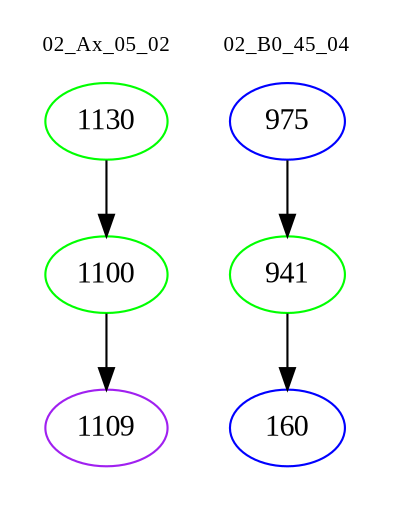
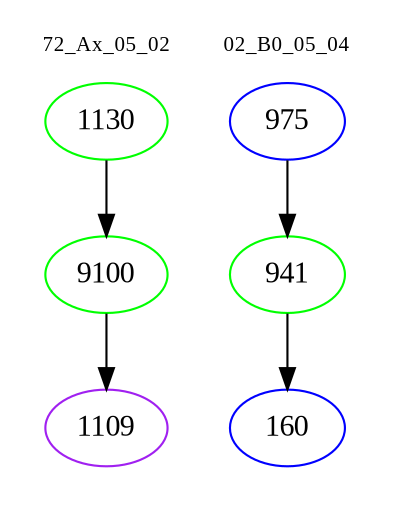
cluster "02_Ax_05_02": label "02_Ax_05_02" -> "72_Ax_05_02"
cluster "02_B0_45_04": label "02_B0_45_04" -> "02_B0_05_04"
node "1100": label "1100" -> "9100"
